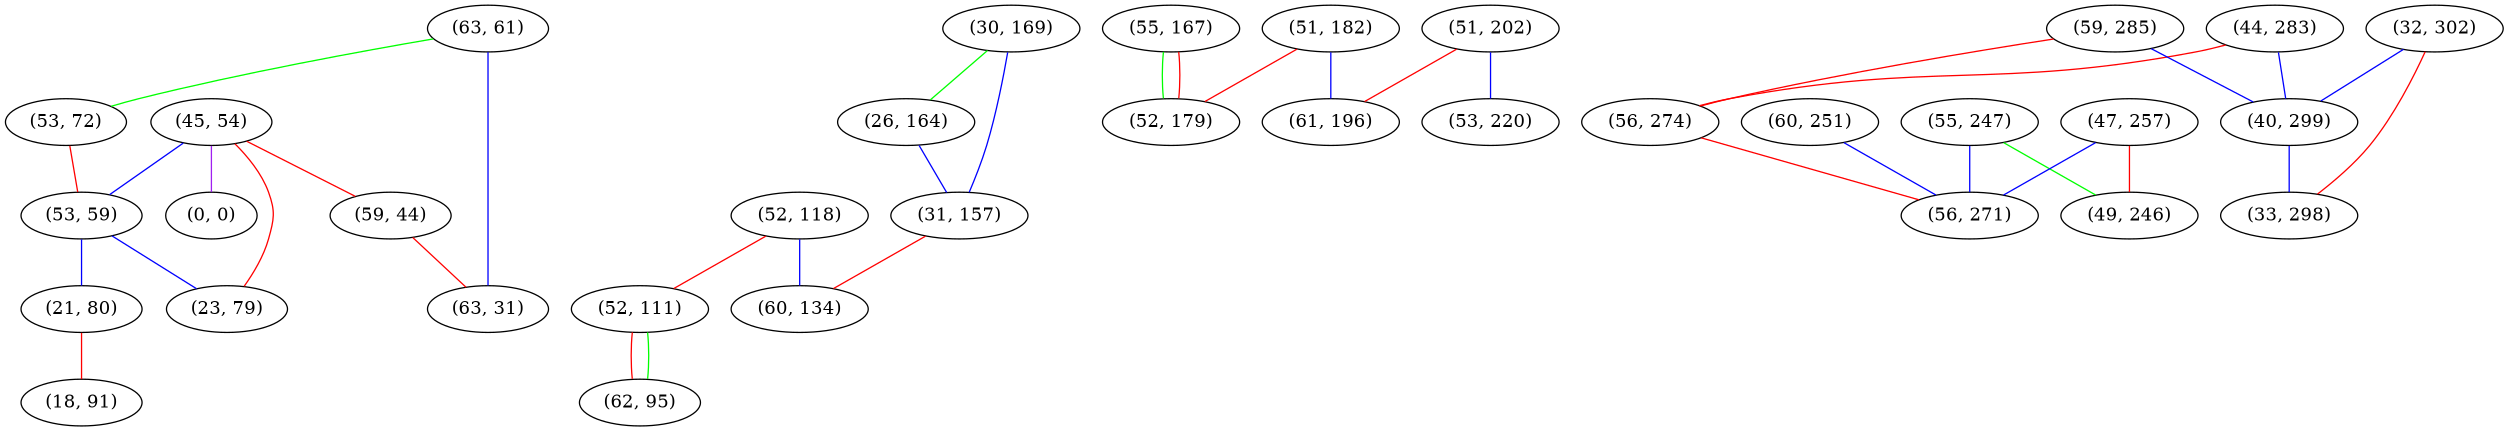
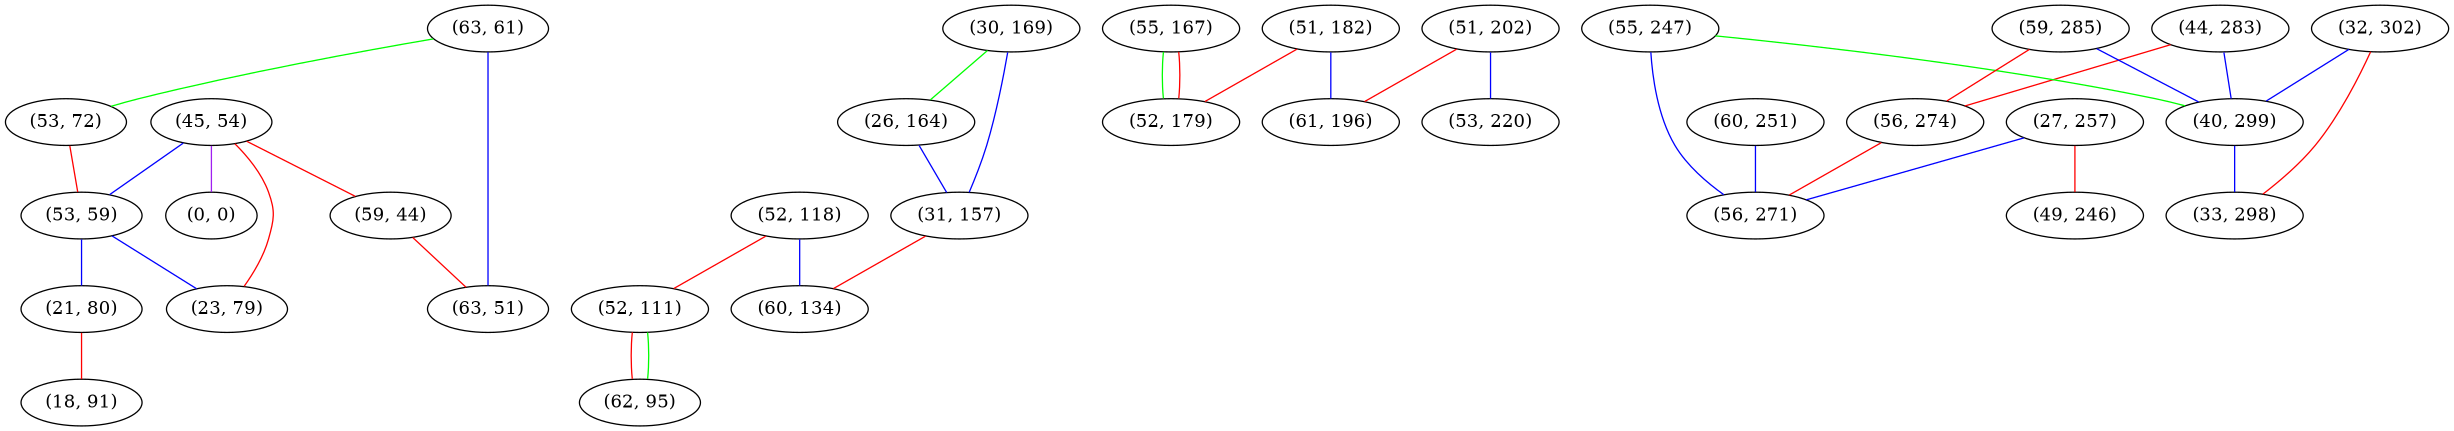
node "(47, 257)": label "(47, 257)" -> "(27, 257)"
edge "(55, 247)" -- "(49, 246)": now "(55, 247)" -- "(40, 299)"
node "(63, 31)": label "(63, 31)" -> "(63, 51)"
